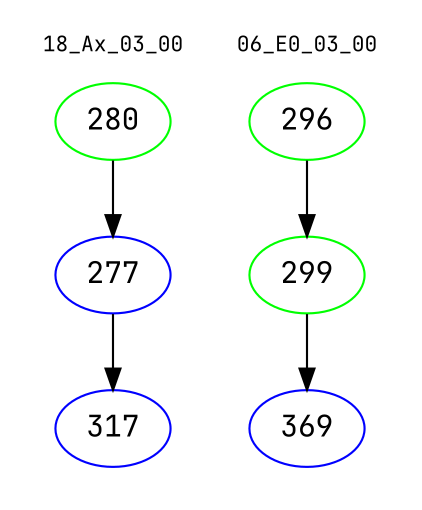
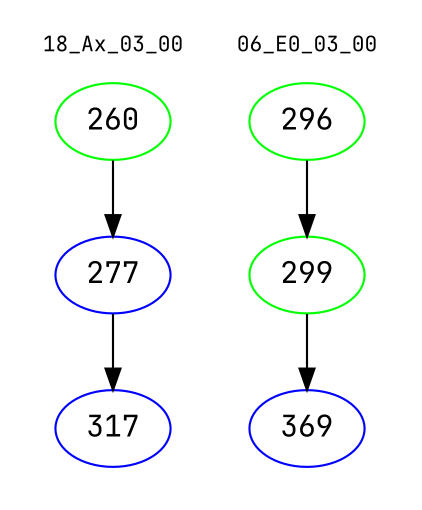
node "280": label "280" -> "260"
